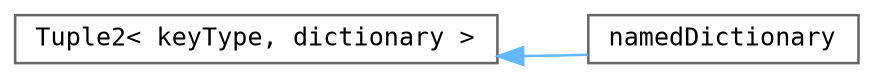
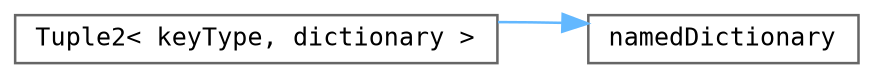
edge "namedDictionary" -> "Tuple2< keyType, dictionary >": reversed
